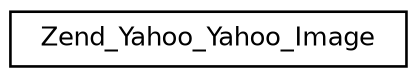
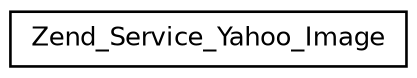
node "Zend_Yahoo_Yahoo_Image": label "Zend_Yahoo_Yahoo_Image" -> "Zend_Service_Yahoo_Image"
